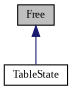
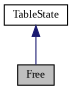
edge "TableState" -> "Free": reversed
